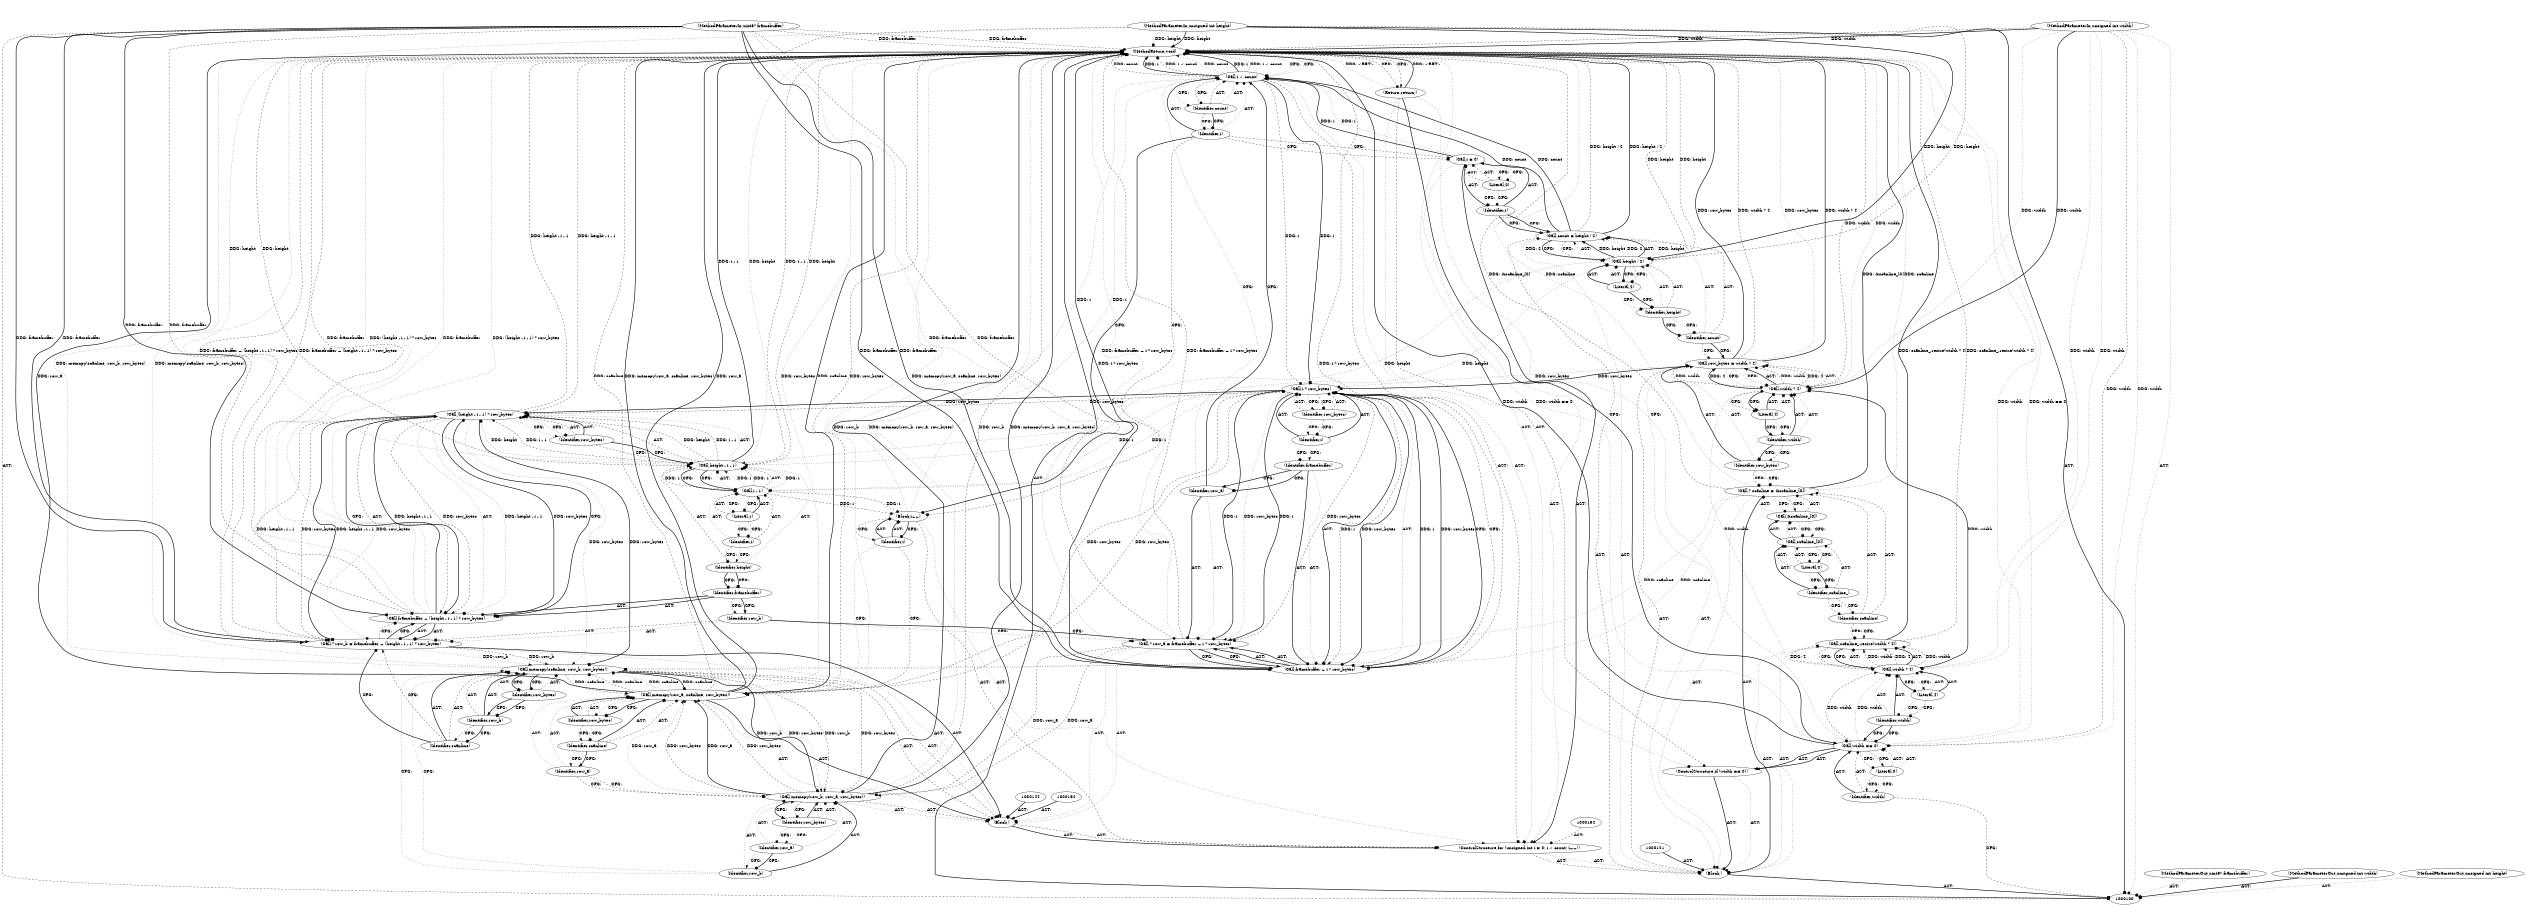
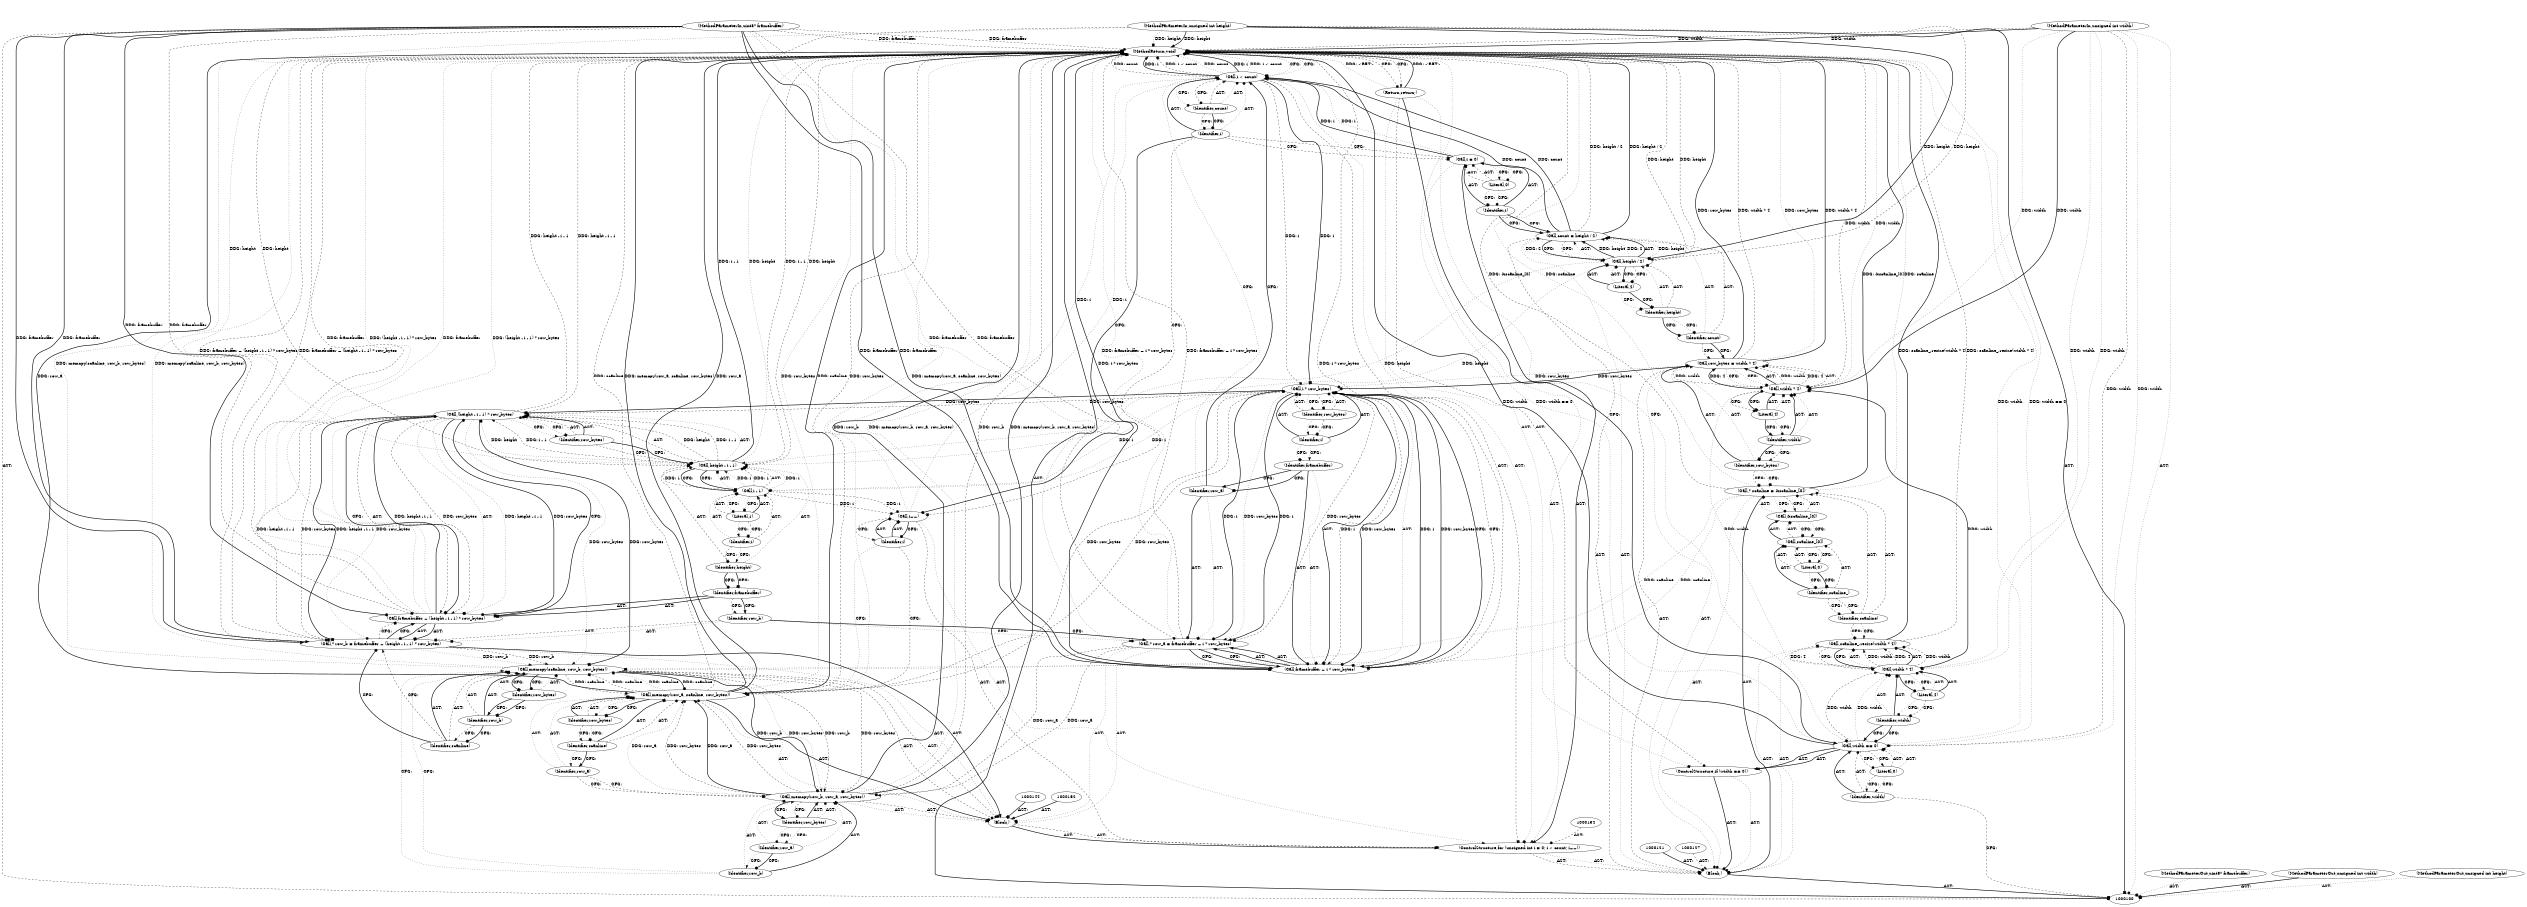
node "(Block,i++)": label "(Block,i++)" -> "(Call,i++)"
node "1000127": added
